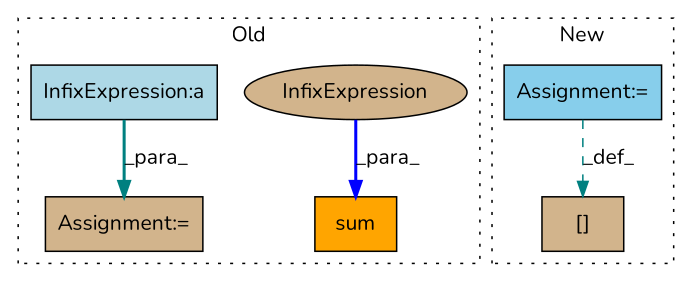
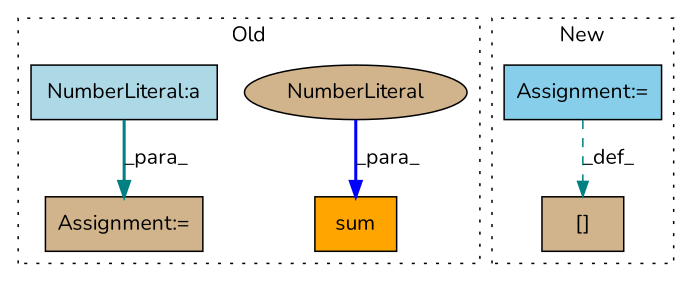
node "InfixExpression:a": label "InfixExpression:a" -> "NumberLiteral:a"
node "InfixExpression": label "InfixExpression" -> "NumberLiteral"
